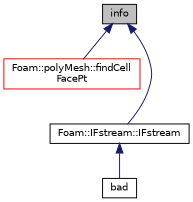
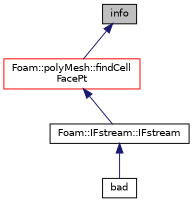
edge "Foam::IFstream::IFstream" -> "info": now "Foam::IFstream::IFstream" -> "Foam::polyMesh::findCell FacePt"
